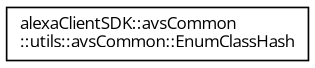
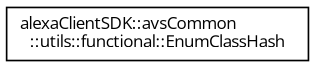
node "alexaClientSDK::avsCommon ::utils::avsCommon::EnumClassHash": label "alexaClientSDK::avsCommon ::utils::avsCommon::EnumClassHash" -> "alexaClientSDK::avsCommon ::utils::functional::EnumClassHash"
